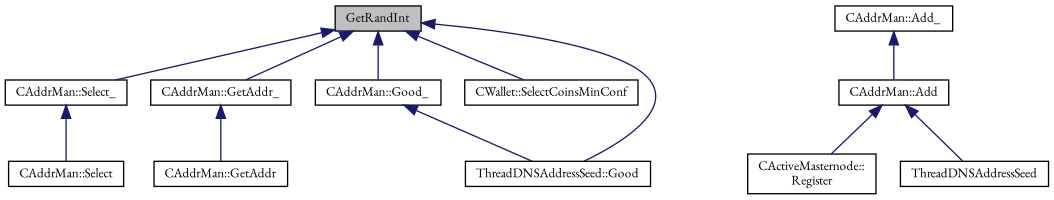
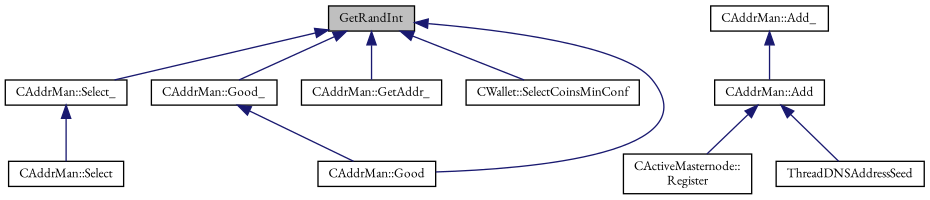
node "CAddrMan::GetAddr": removed
node "ThreadDNSAddressSeed::Good": label "ThreadDNSAddressSeed::Good" -> "CAddrMan::Good"
